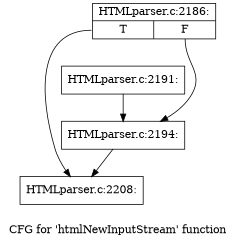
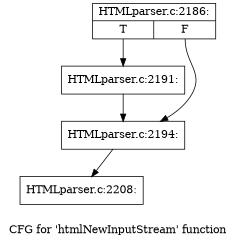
edge "HTMLparser.c:2186:" -> "HTMLparser.c:2208:": now "HTMLparser.c:2186:" -> "HTMLparser.c:2191:"
